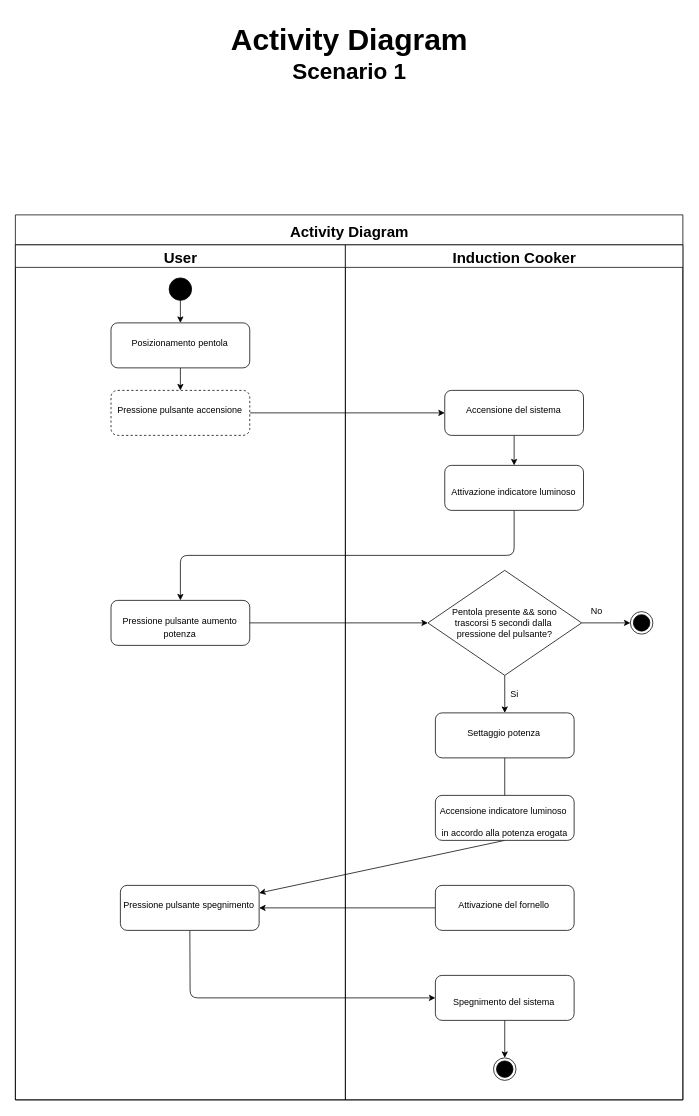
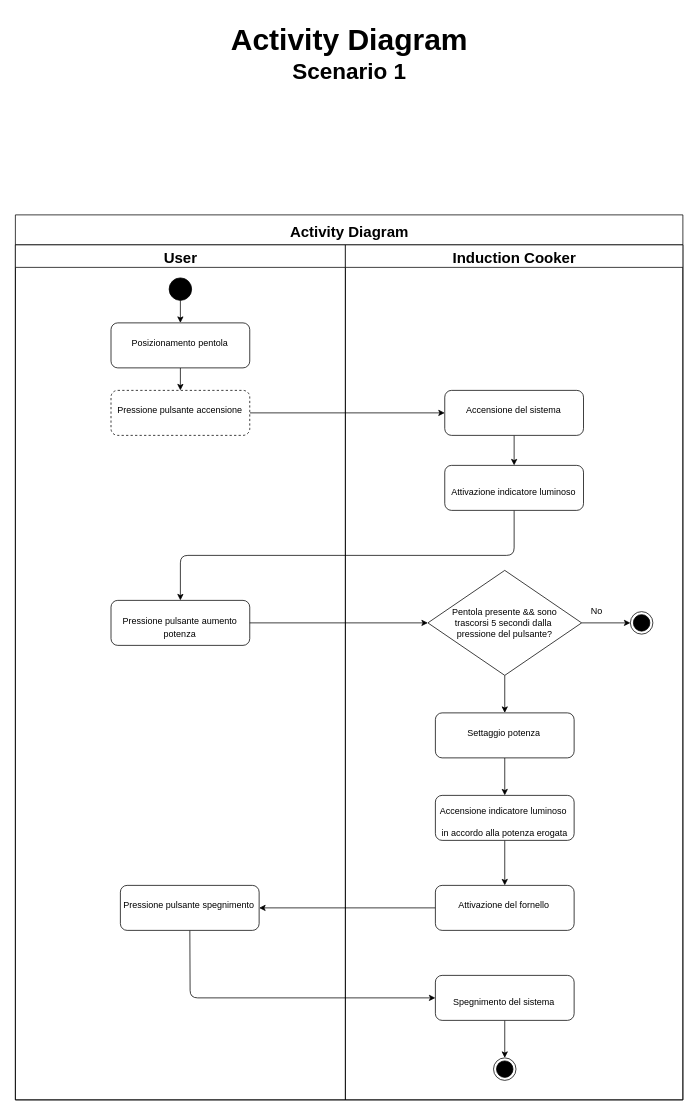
node "Si": removed
edge "Settaggio potenza" -- "Accensione indicatore luminoso in accordo alla potenza erogata": arrowhead none -> classic
edge "Accensione indicatore luminoso in accordo alla potenza erogata" -> "Pressione pulsante spegnimento": now "Accensione indicatore luminoso in accordo alla potenza erogata" -> "Attivazione del fornello"
